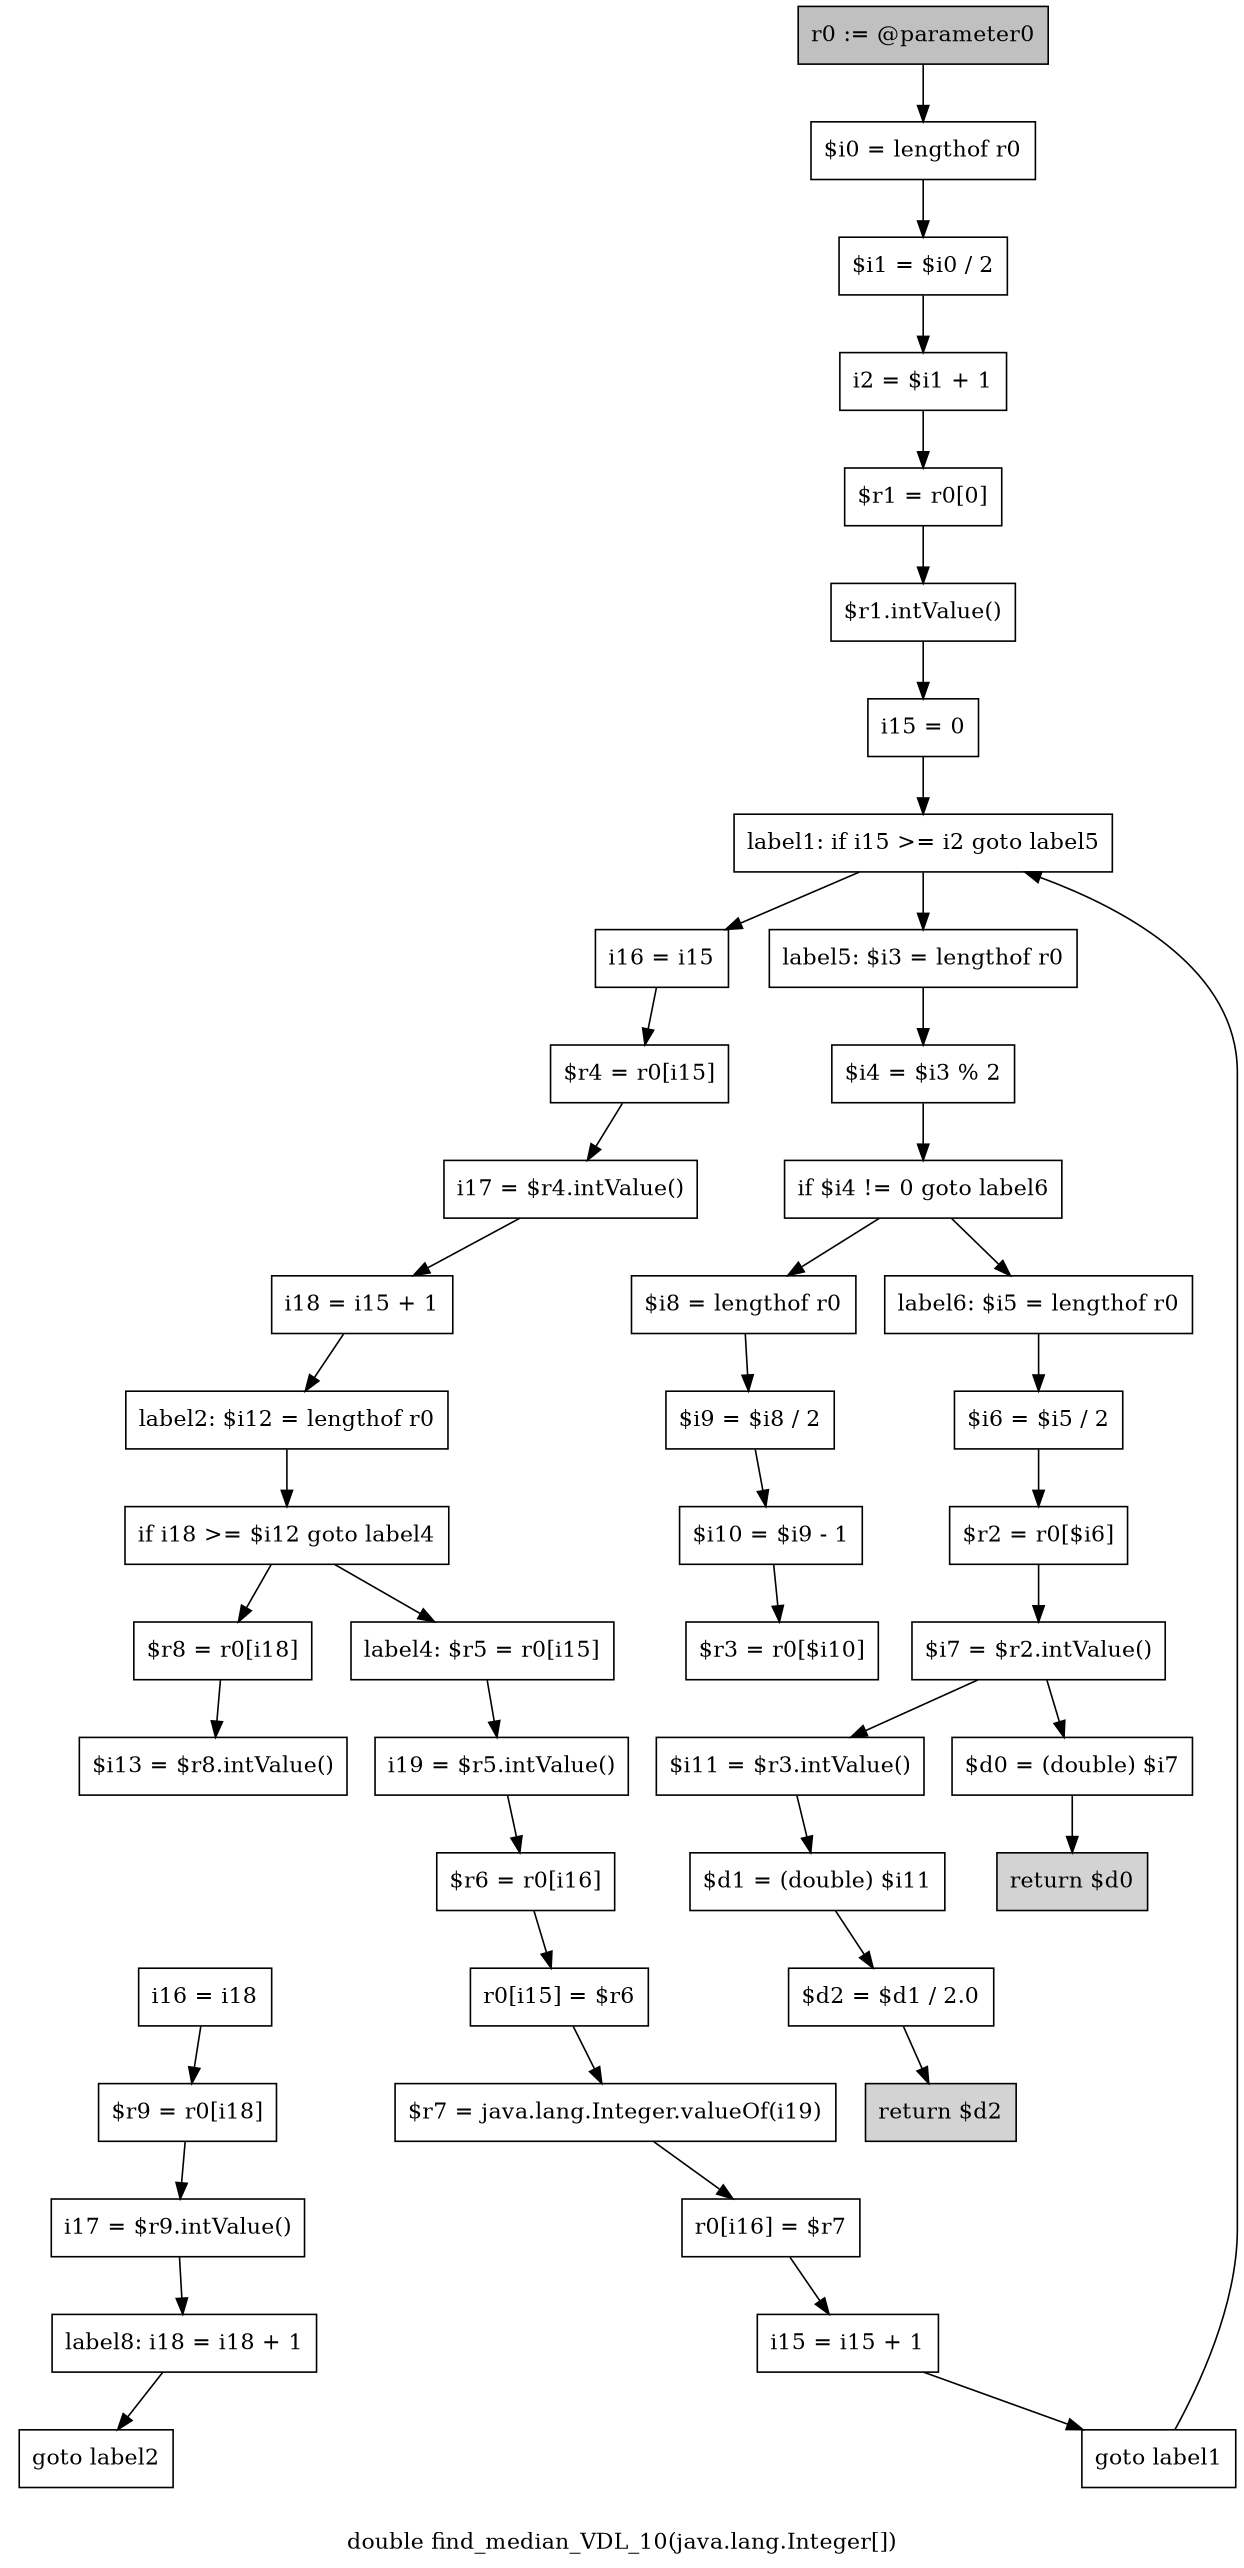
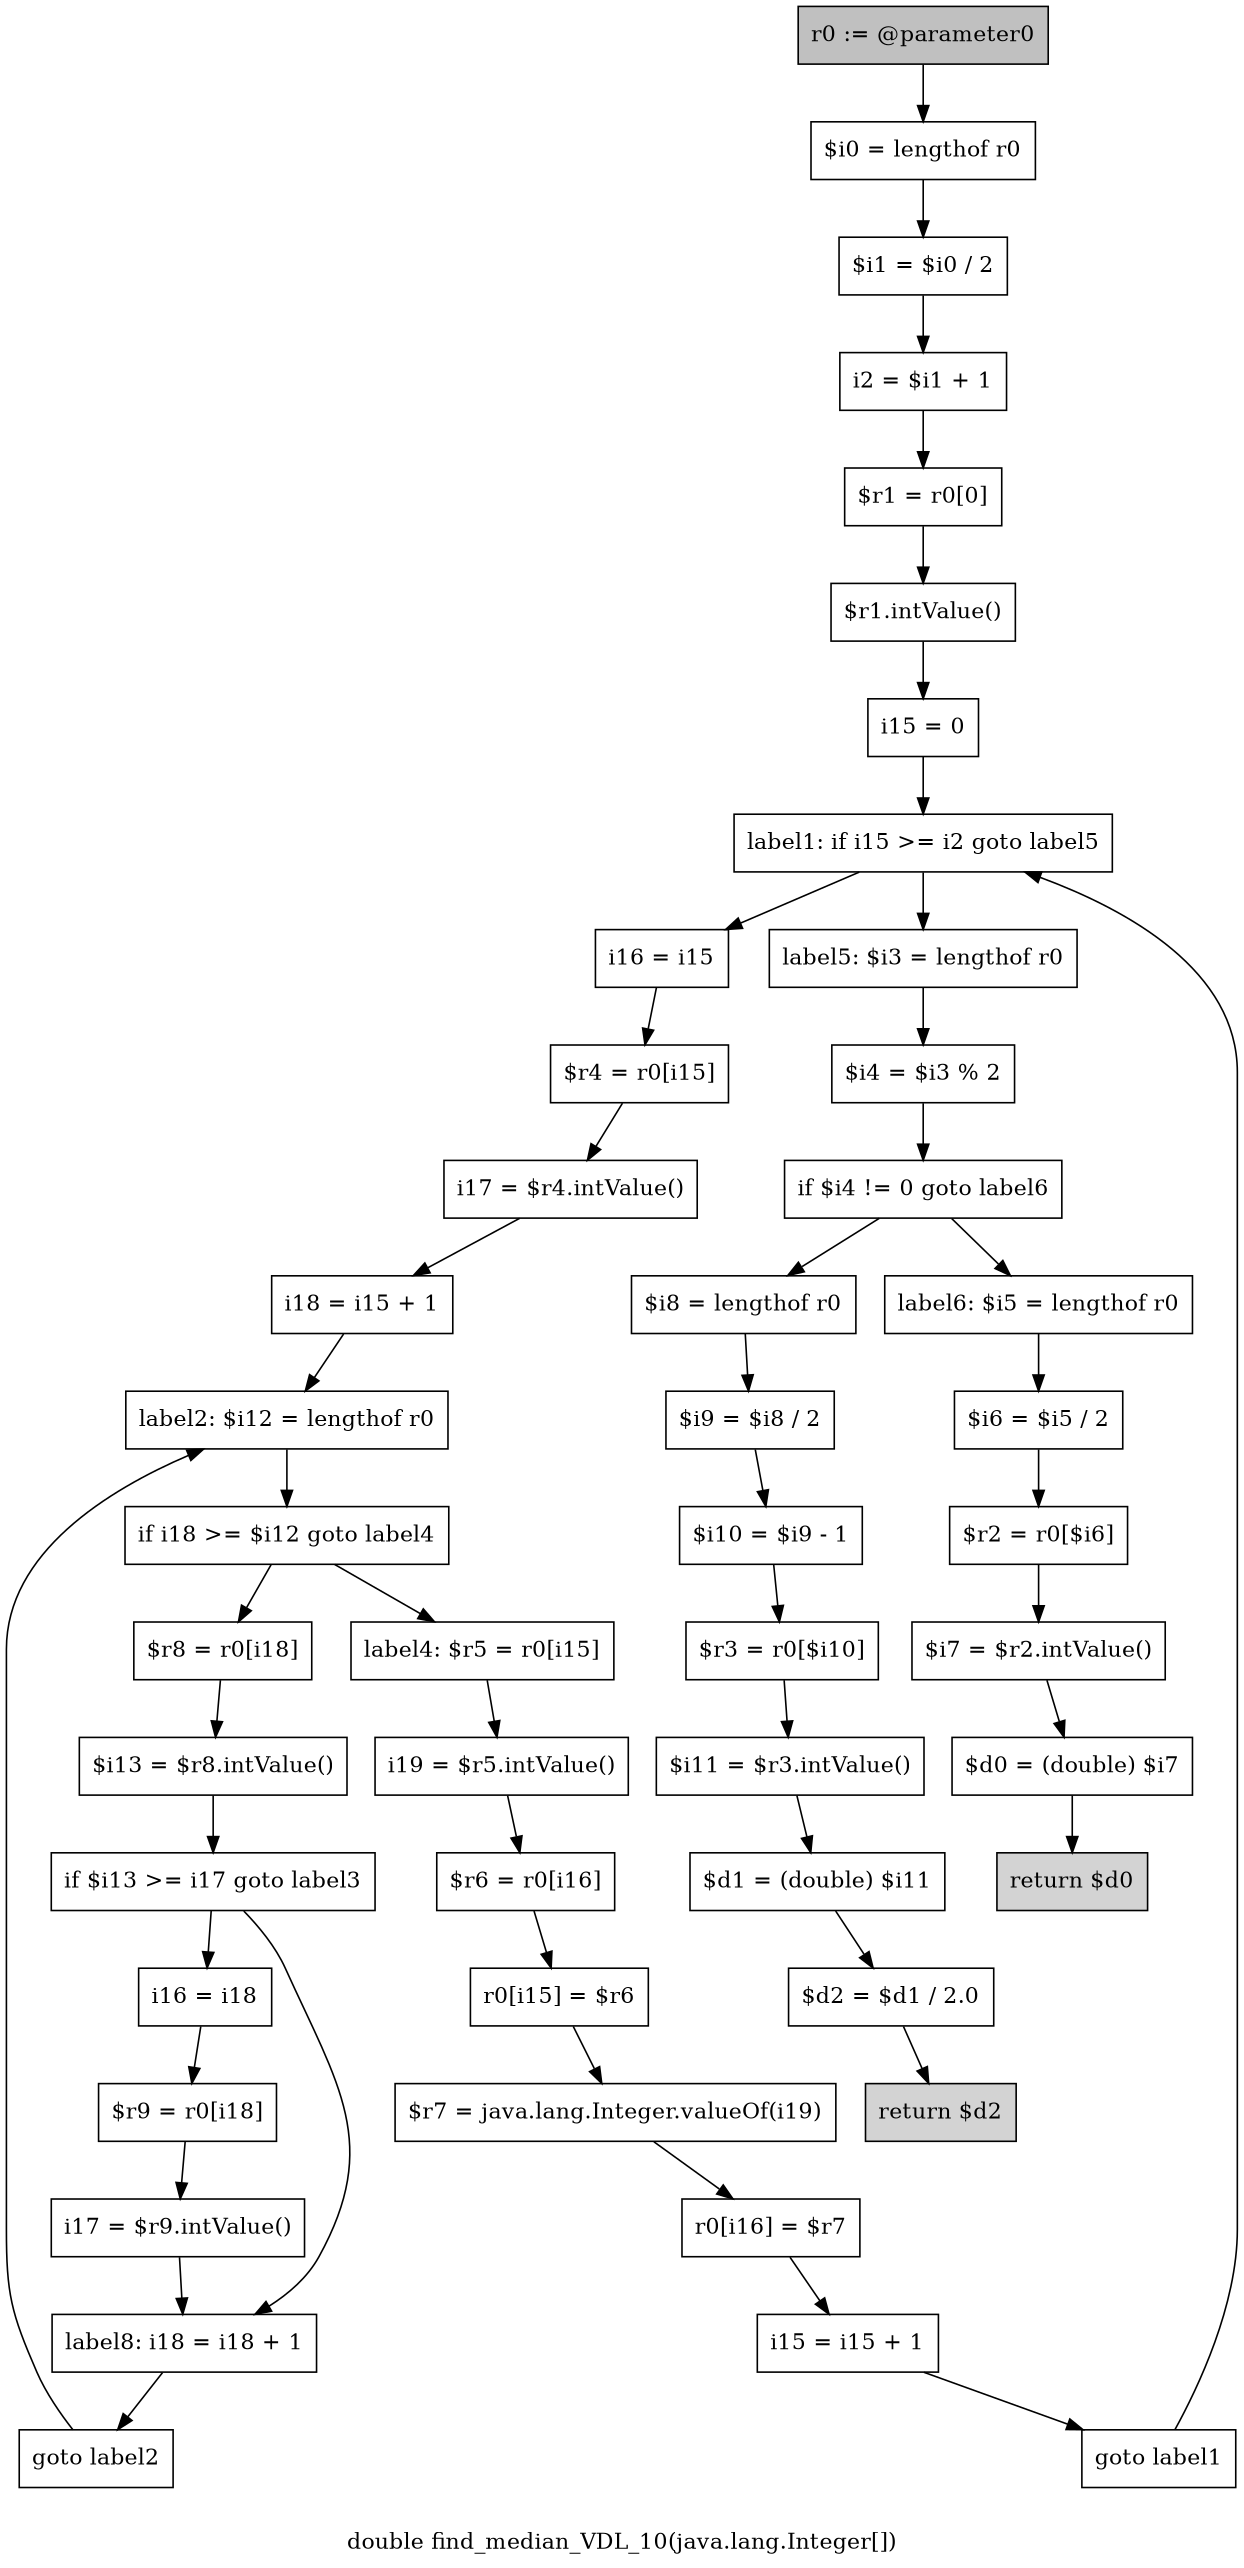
edge "$i7 = $r2.intValue()" -> "$i11 = $r3.intValue()": now "$r3 = r0[$i10]" -> "$i11 = $r3.intValue()"
node "if $i13 >= i17 goto label3": added
edge "goto label2" -> "label2: $i12 = lengthof r0": added
